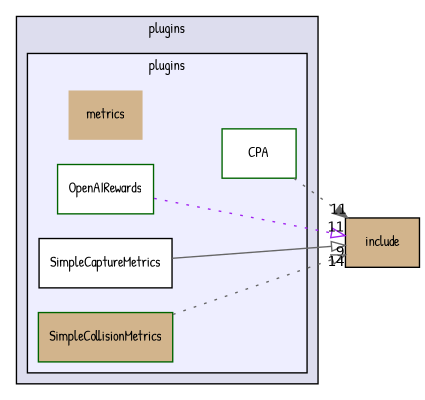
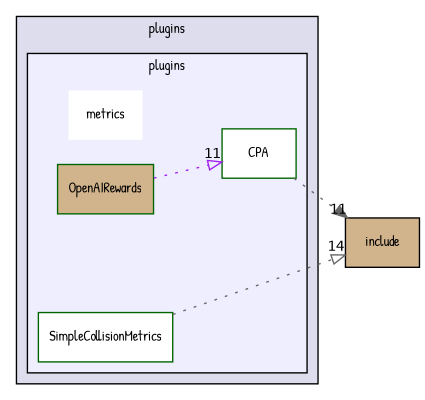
node "metrics": fillcolor tan -> white
node "OpenAIRewards": fillcolor white -> tan
edge "OpenAIRewards" -> "include": now "OpenAIRewards" -> "CPA"
node "SimpleCaptureMetrics": removed
node "SimpleCollisionMetrics": fillcolor tan -> white
